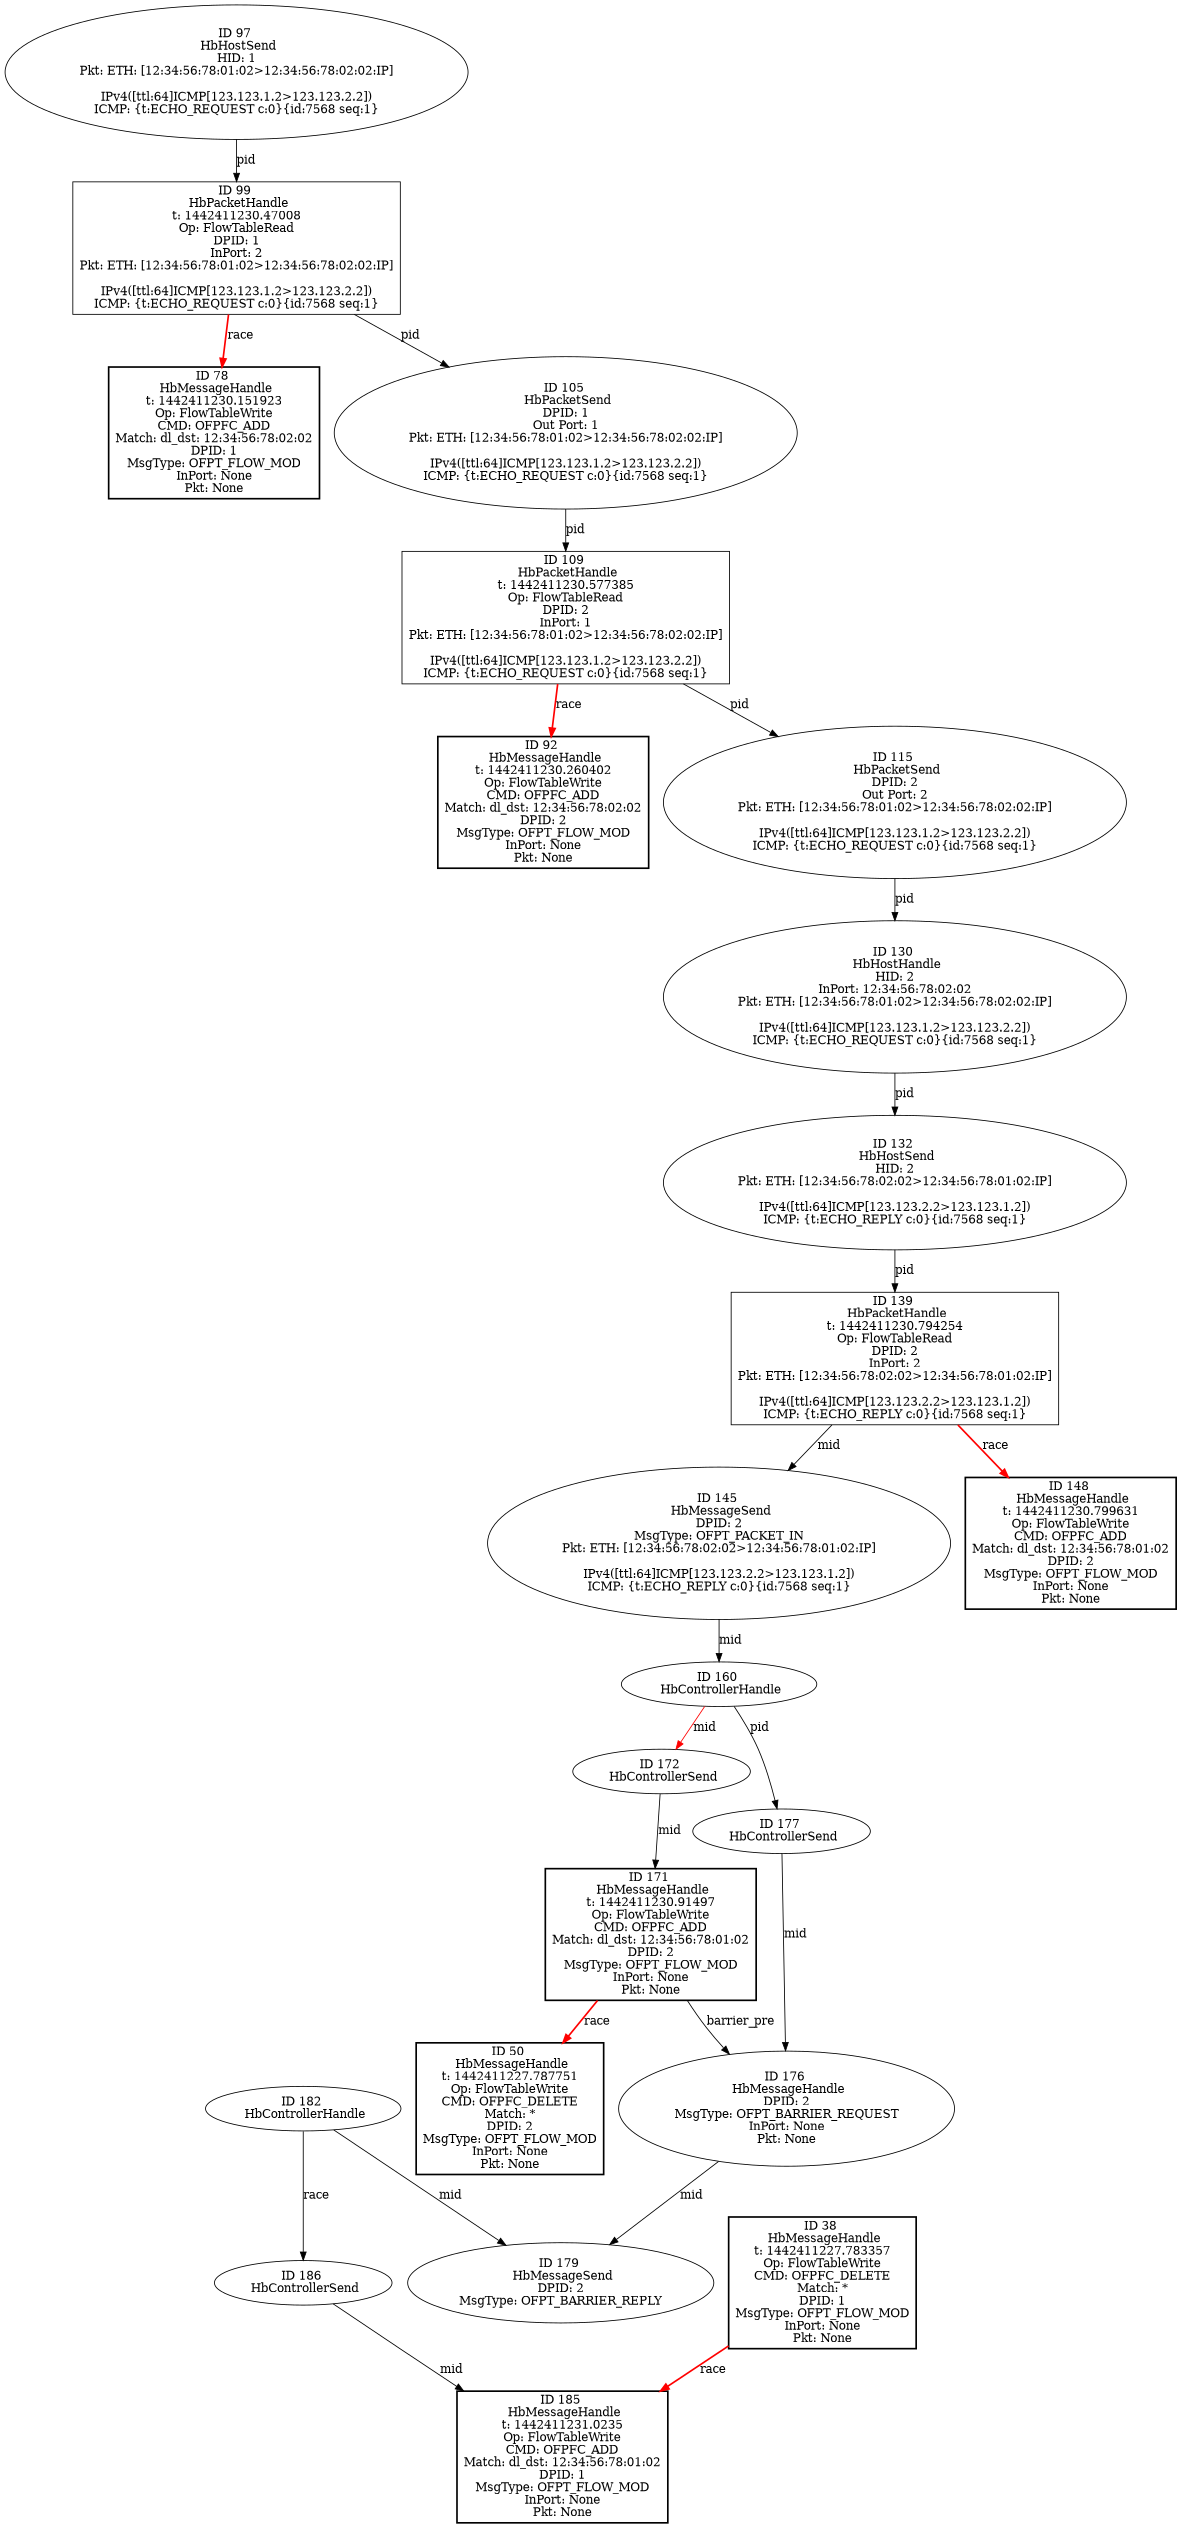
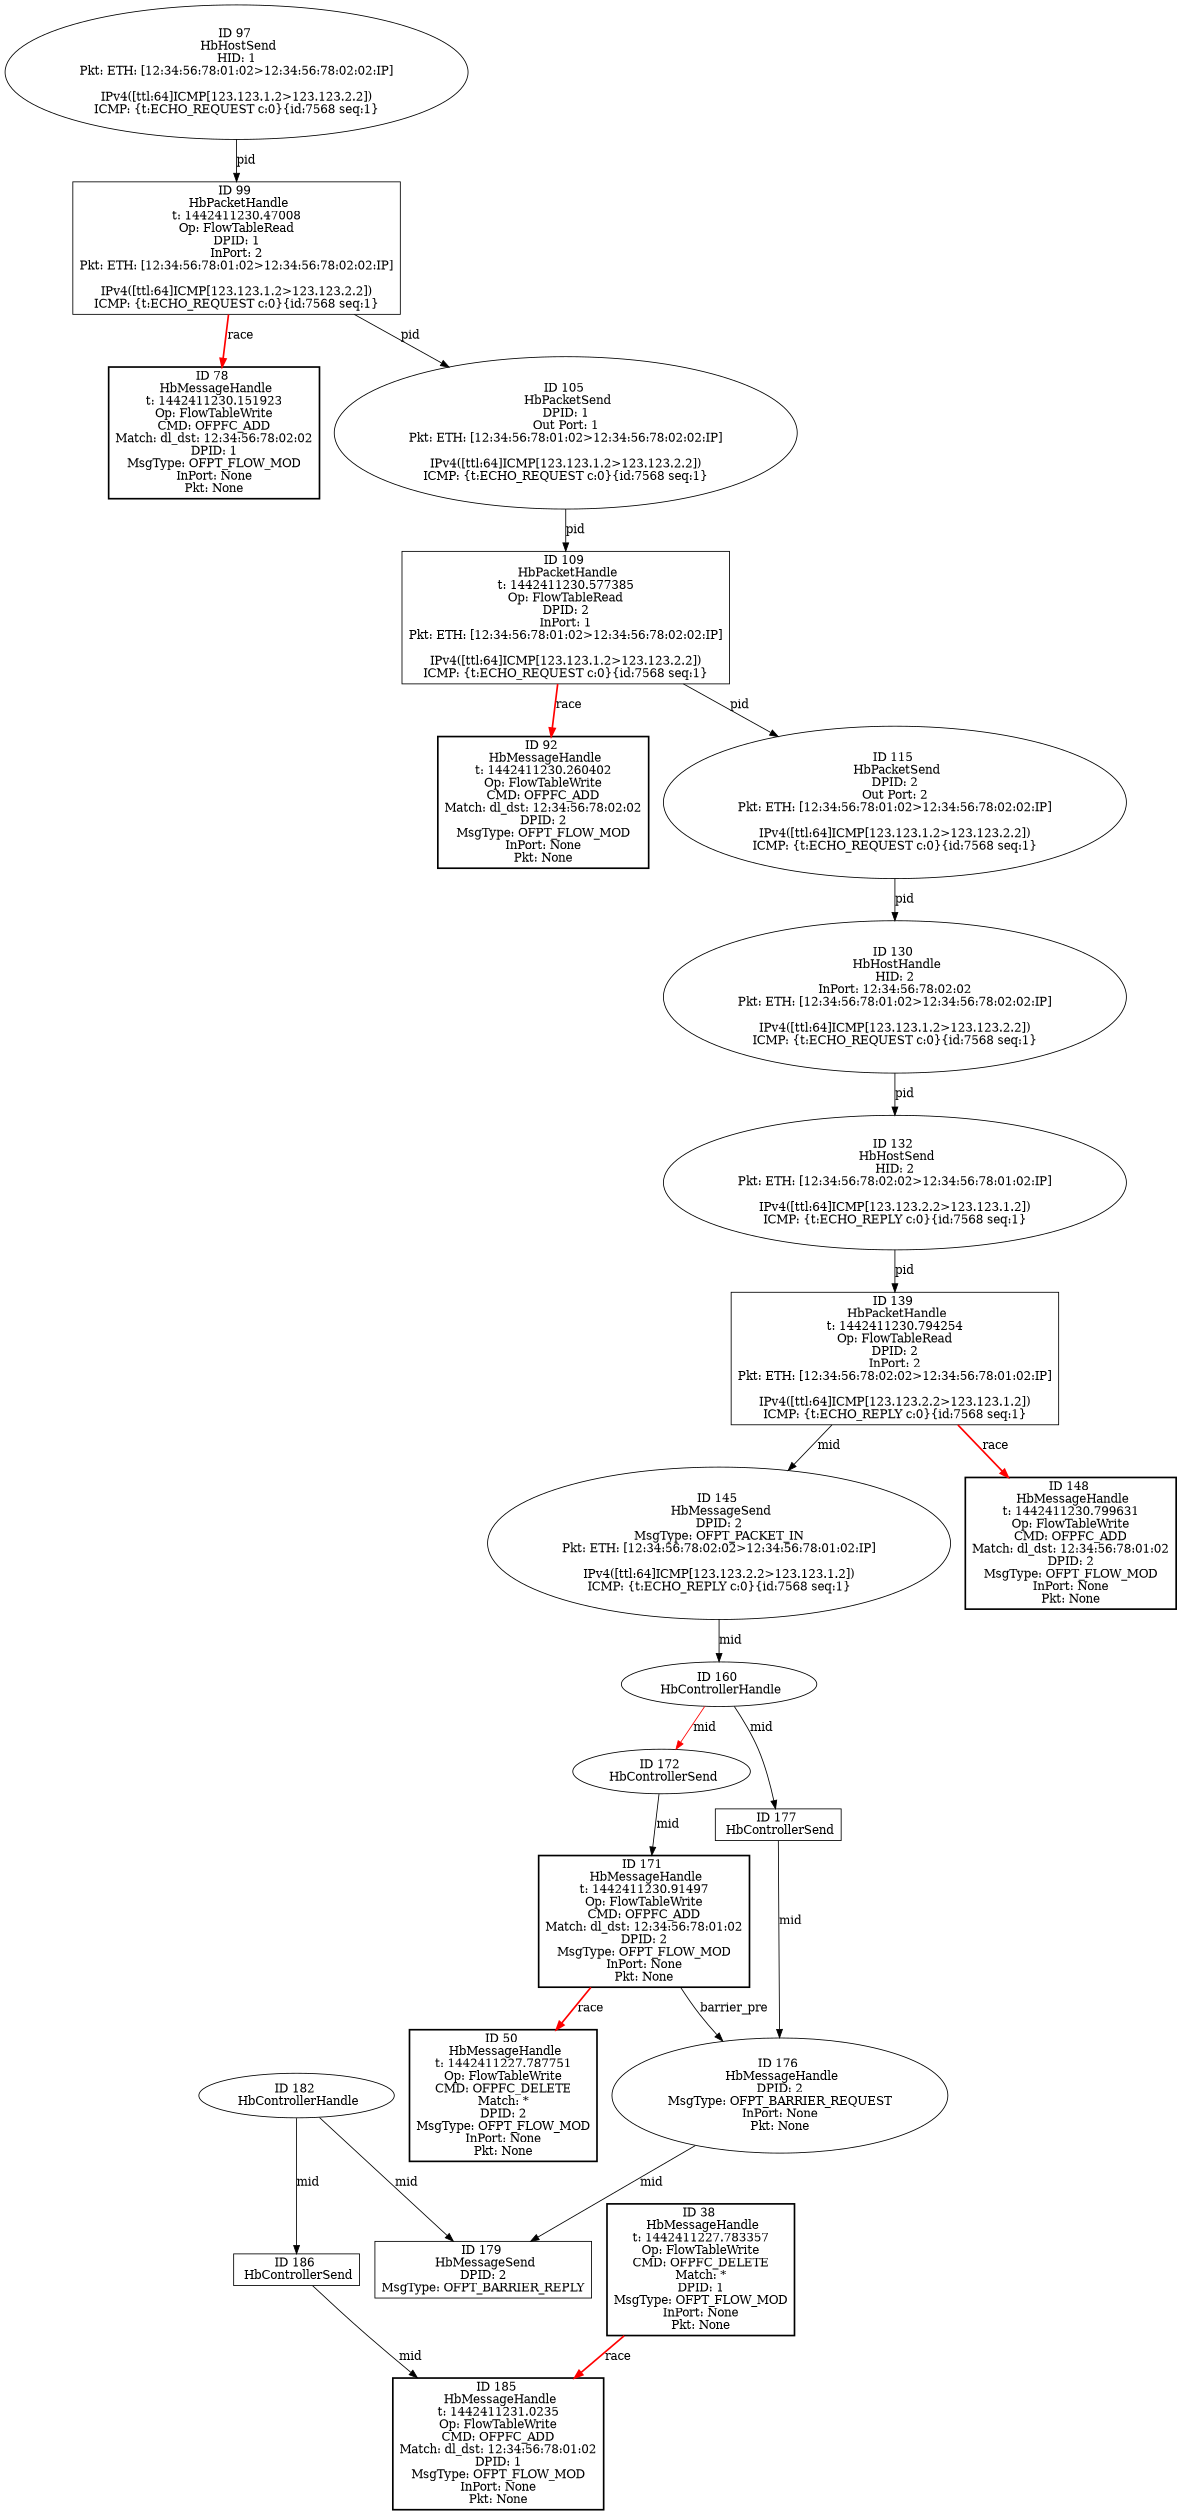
edge "ID 160 HbControllerHandle" -> "ID 177 HbControllerSend": label "pid" -> "mid"
node "ID 177 HbControllerSend": shape ellipse -> box
edge "ID 182 HbControllerHandle" -> "ID 186 HbControllerSend": label "race" -> "mid"
node "ID 186 HbControllerSend": shape ellipse -> box
node "ID 179 HbMessageSend DPID: 2 MsgType: OFPT_BARRIER_REPLY": shape ellipse -> box
